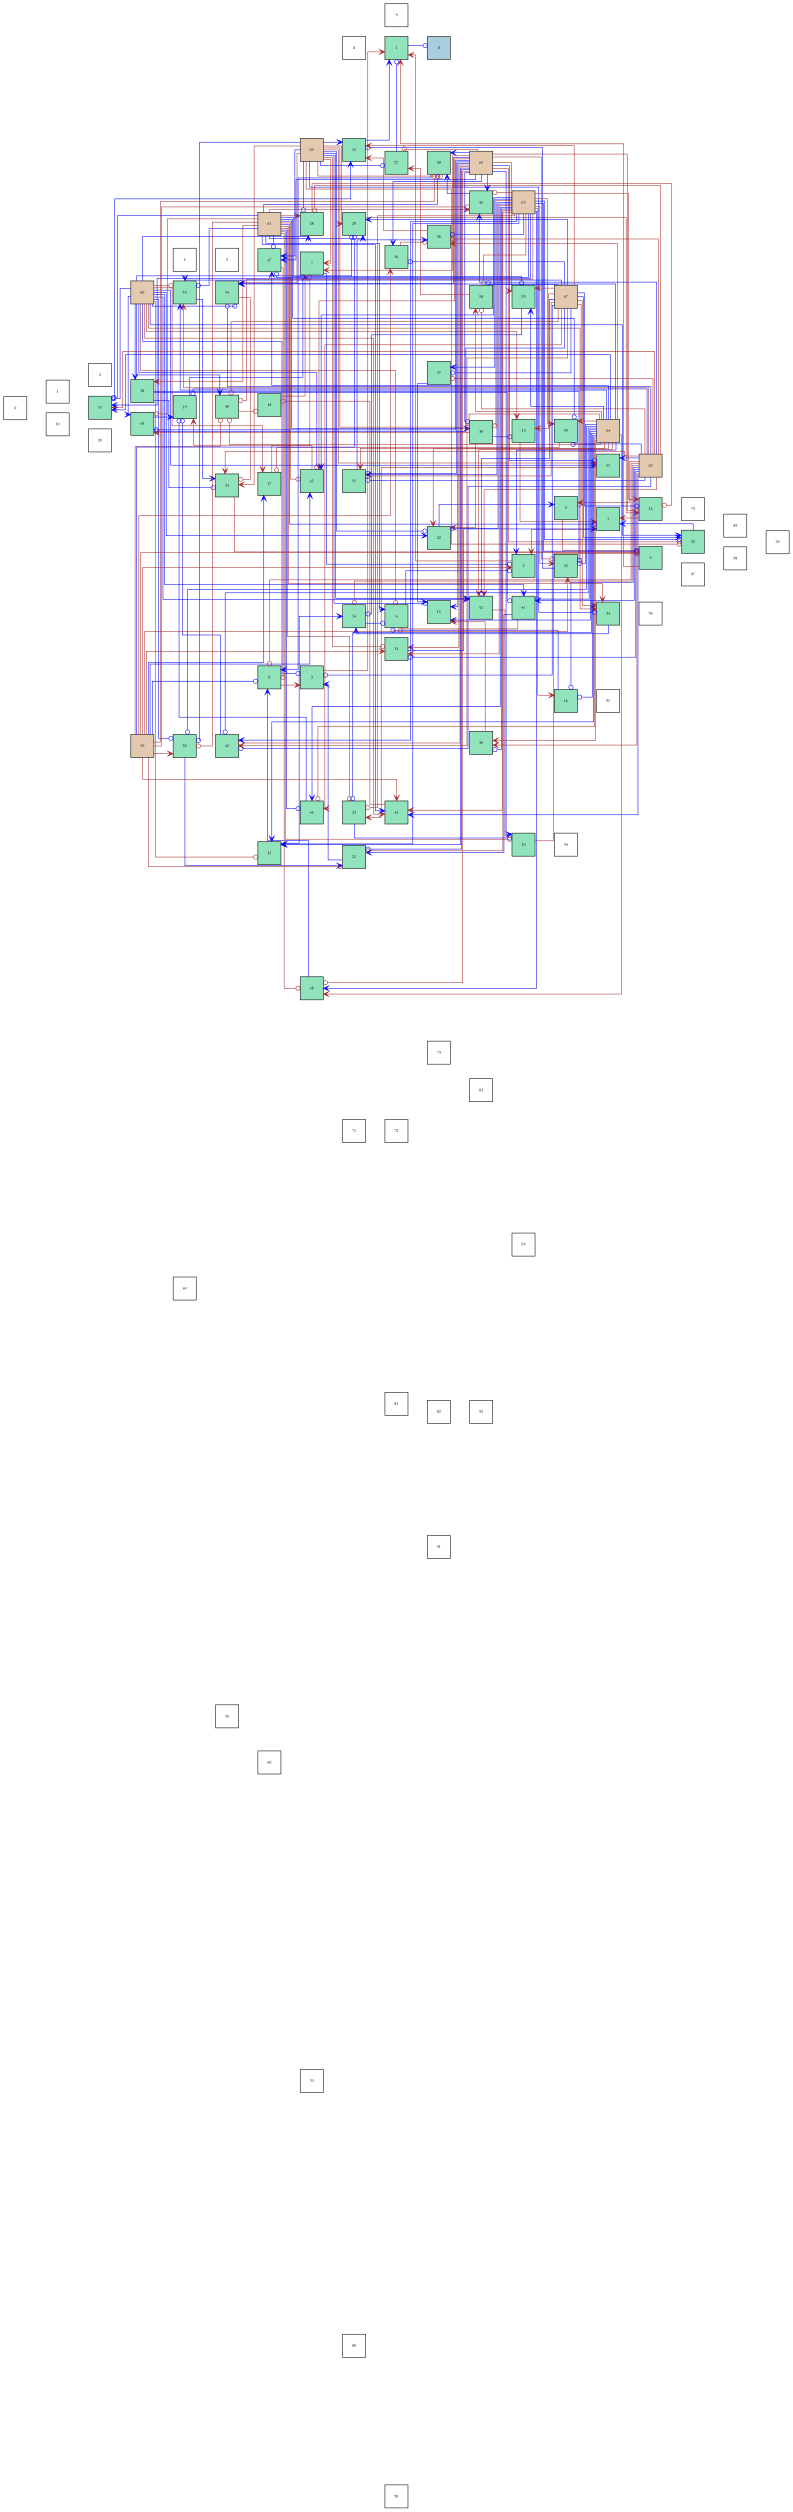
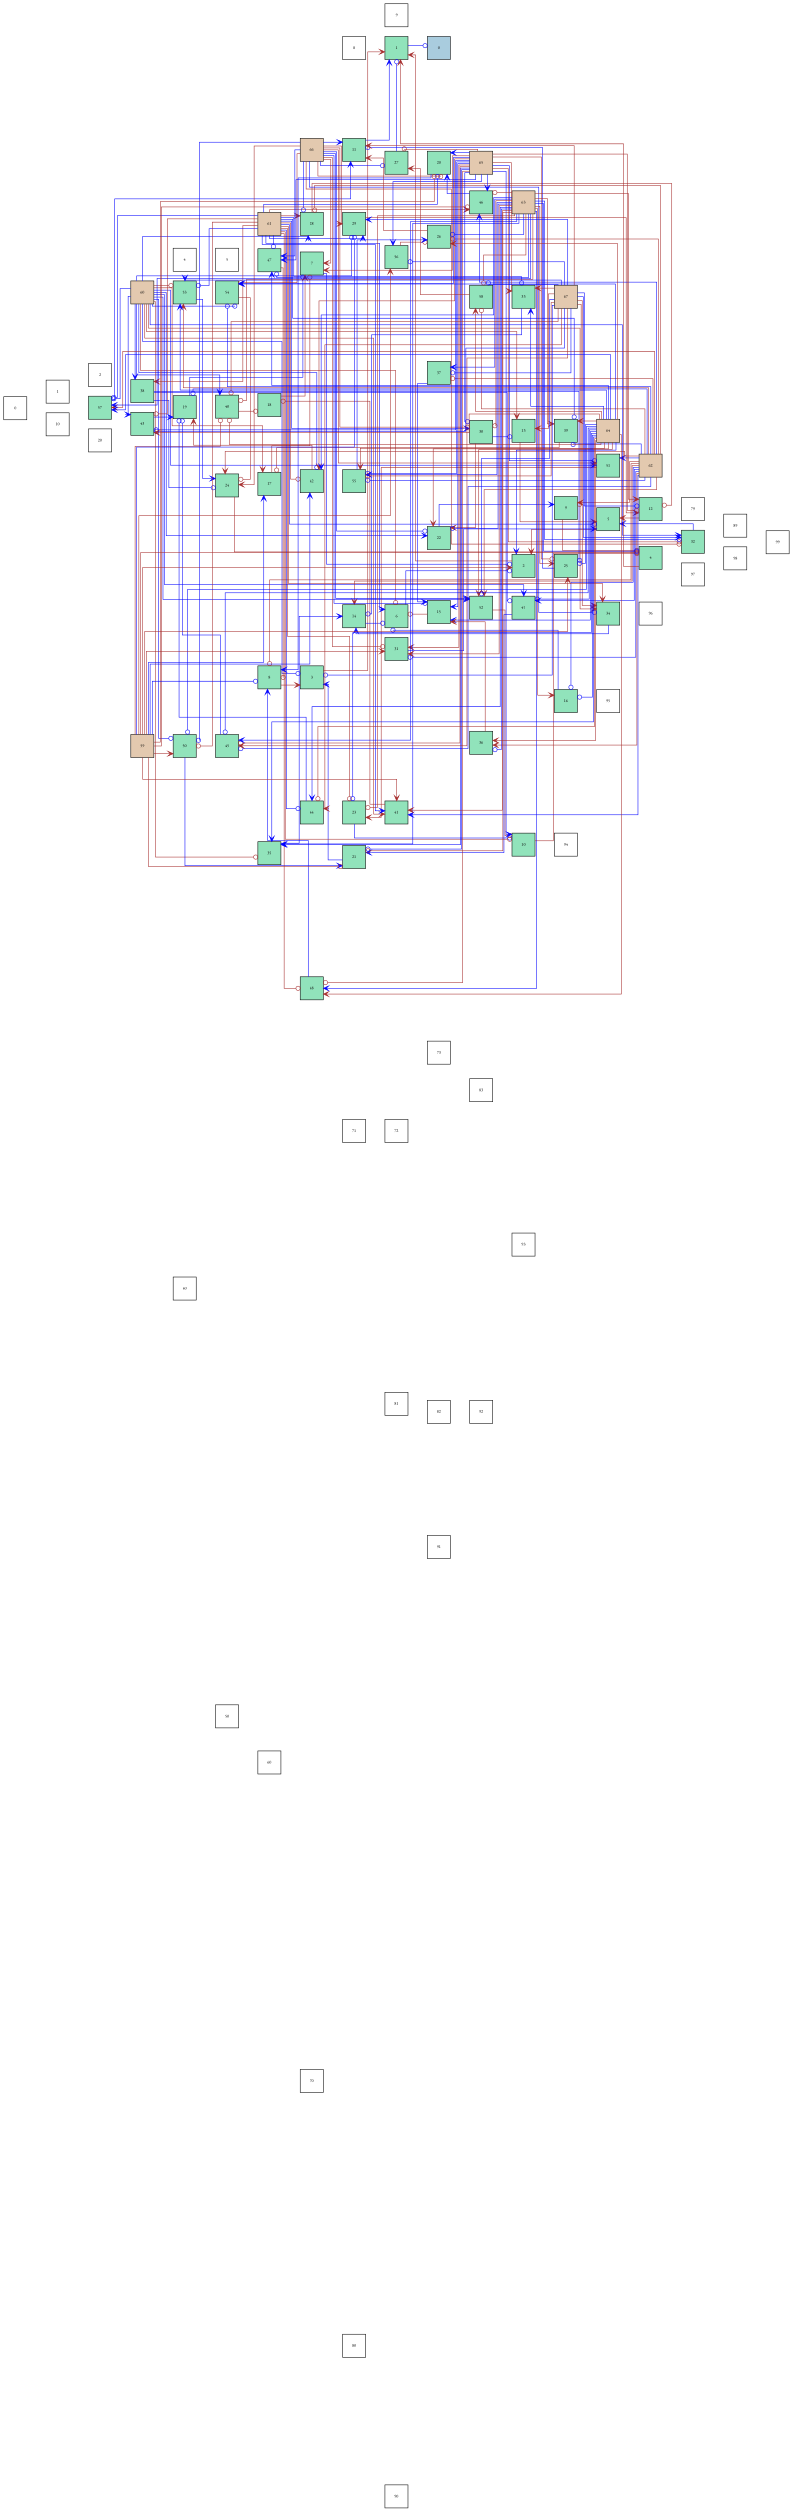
edge "62" -> "14": arrowhead odot -> vee
edge "49" -> "6": now "15" -> "6"
